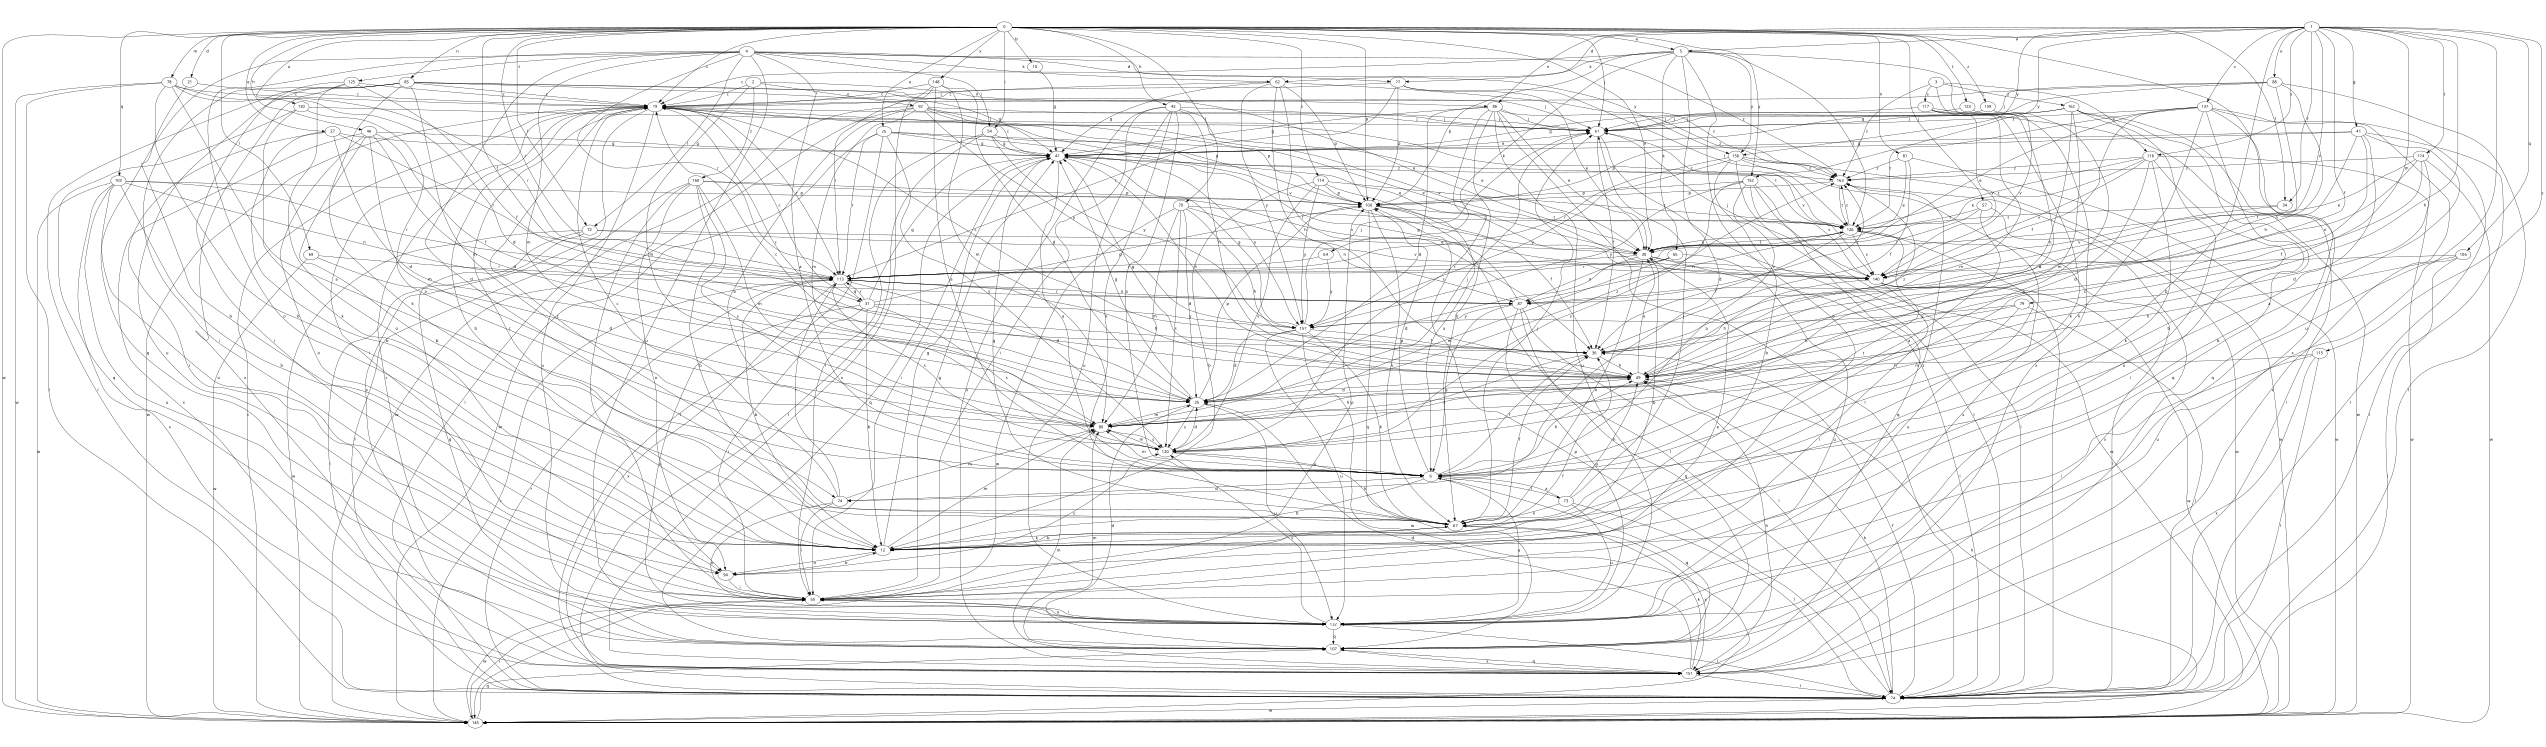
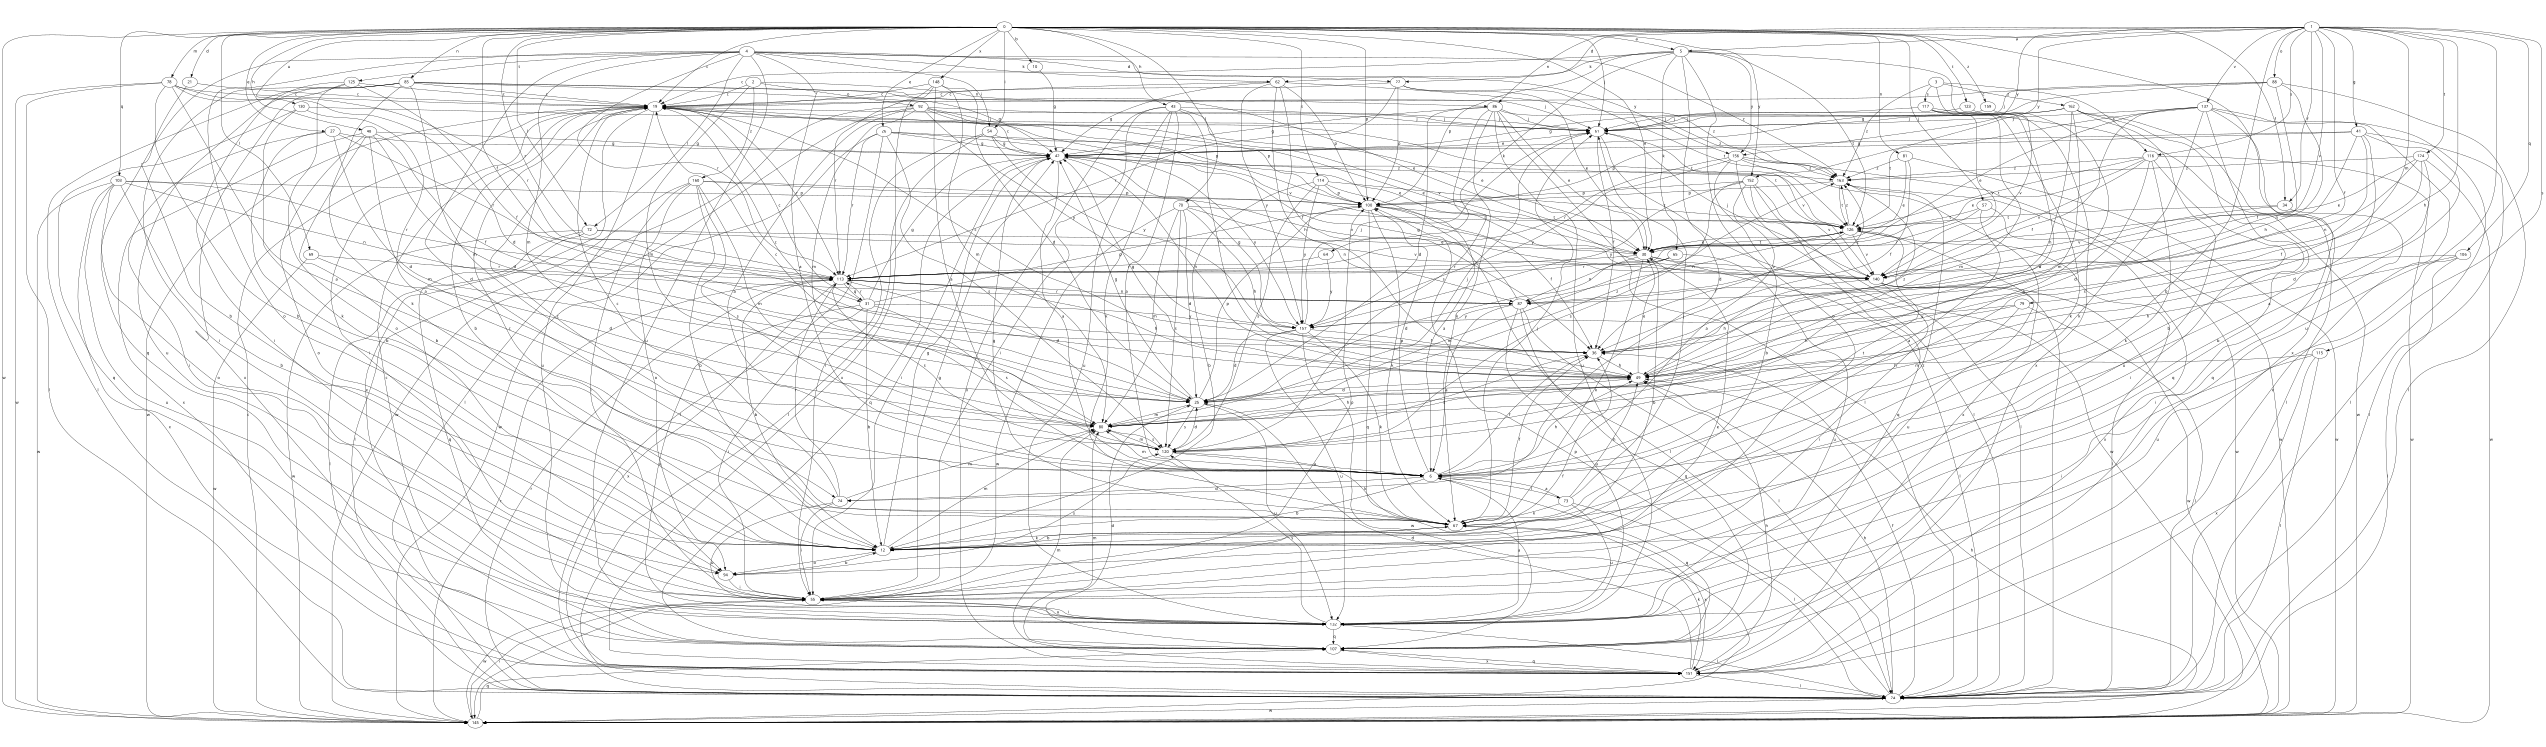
edge "34" -> "55": added, label "i"
